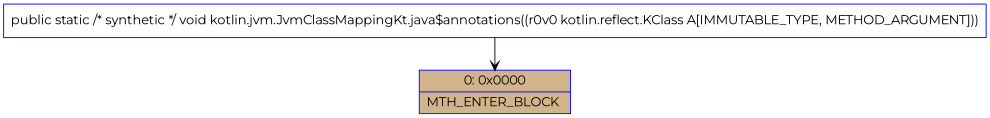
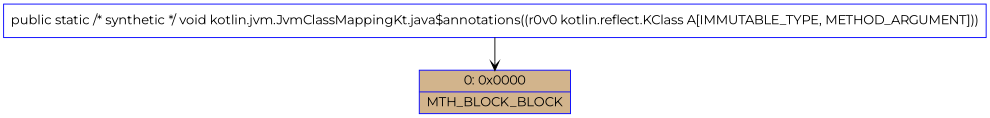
node "0: 0x0000": text "MTH_ENTER_BLOCK" -> "MTH_BLOCK_BLOCK"
